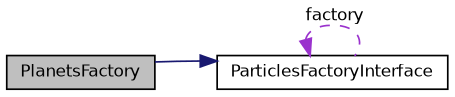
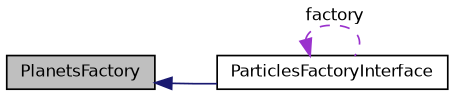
edge "PlanetsFactory" -> "ParticlesFactoryInterface": reversed
